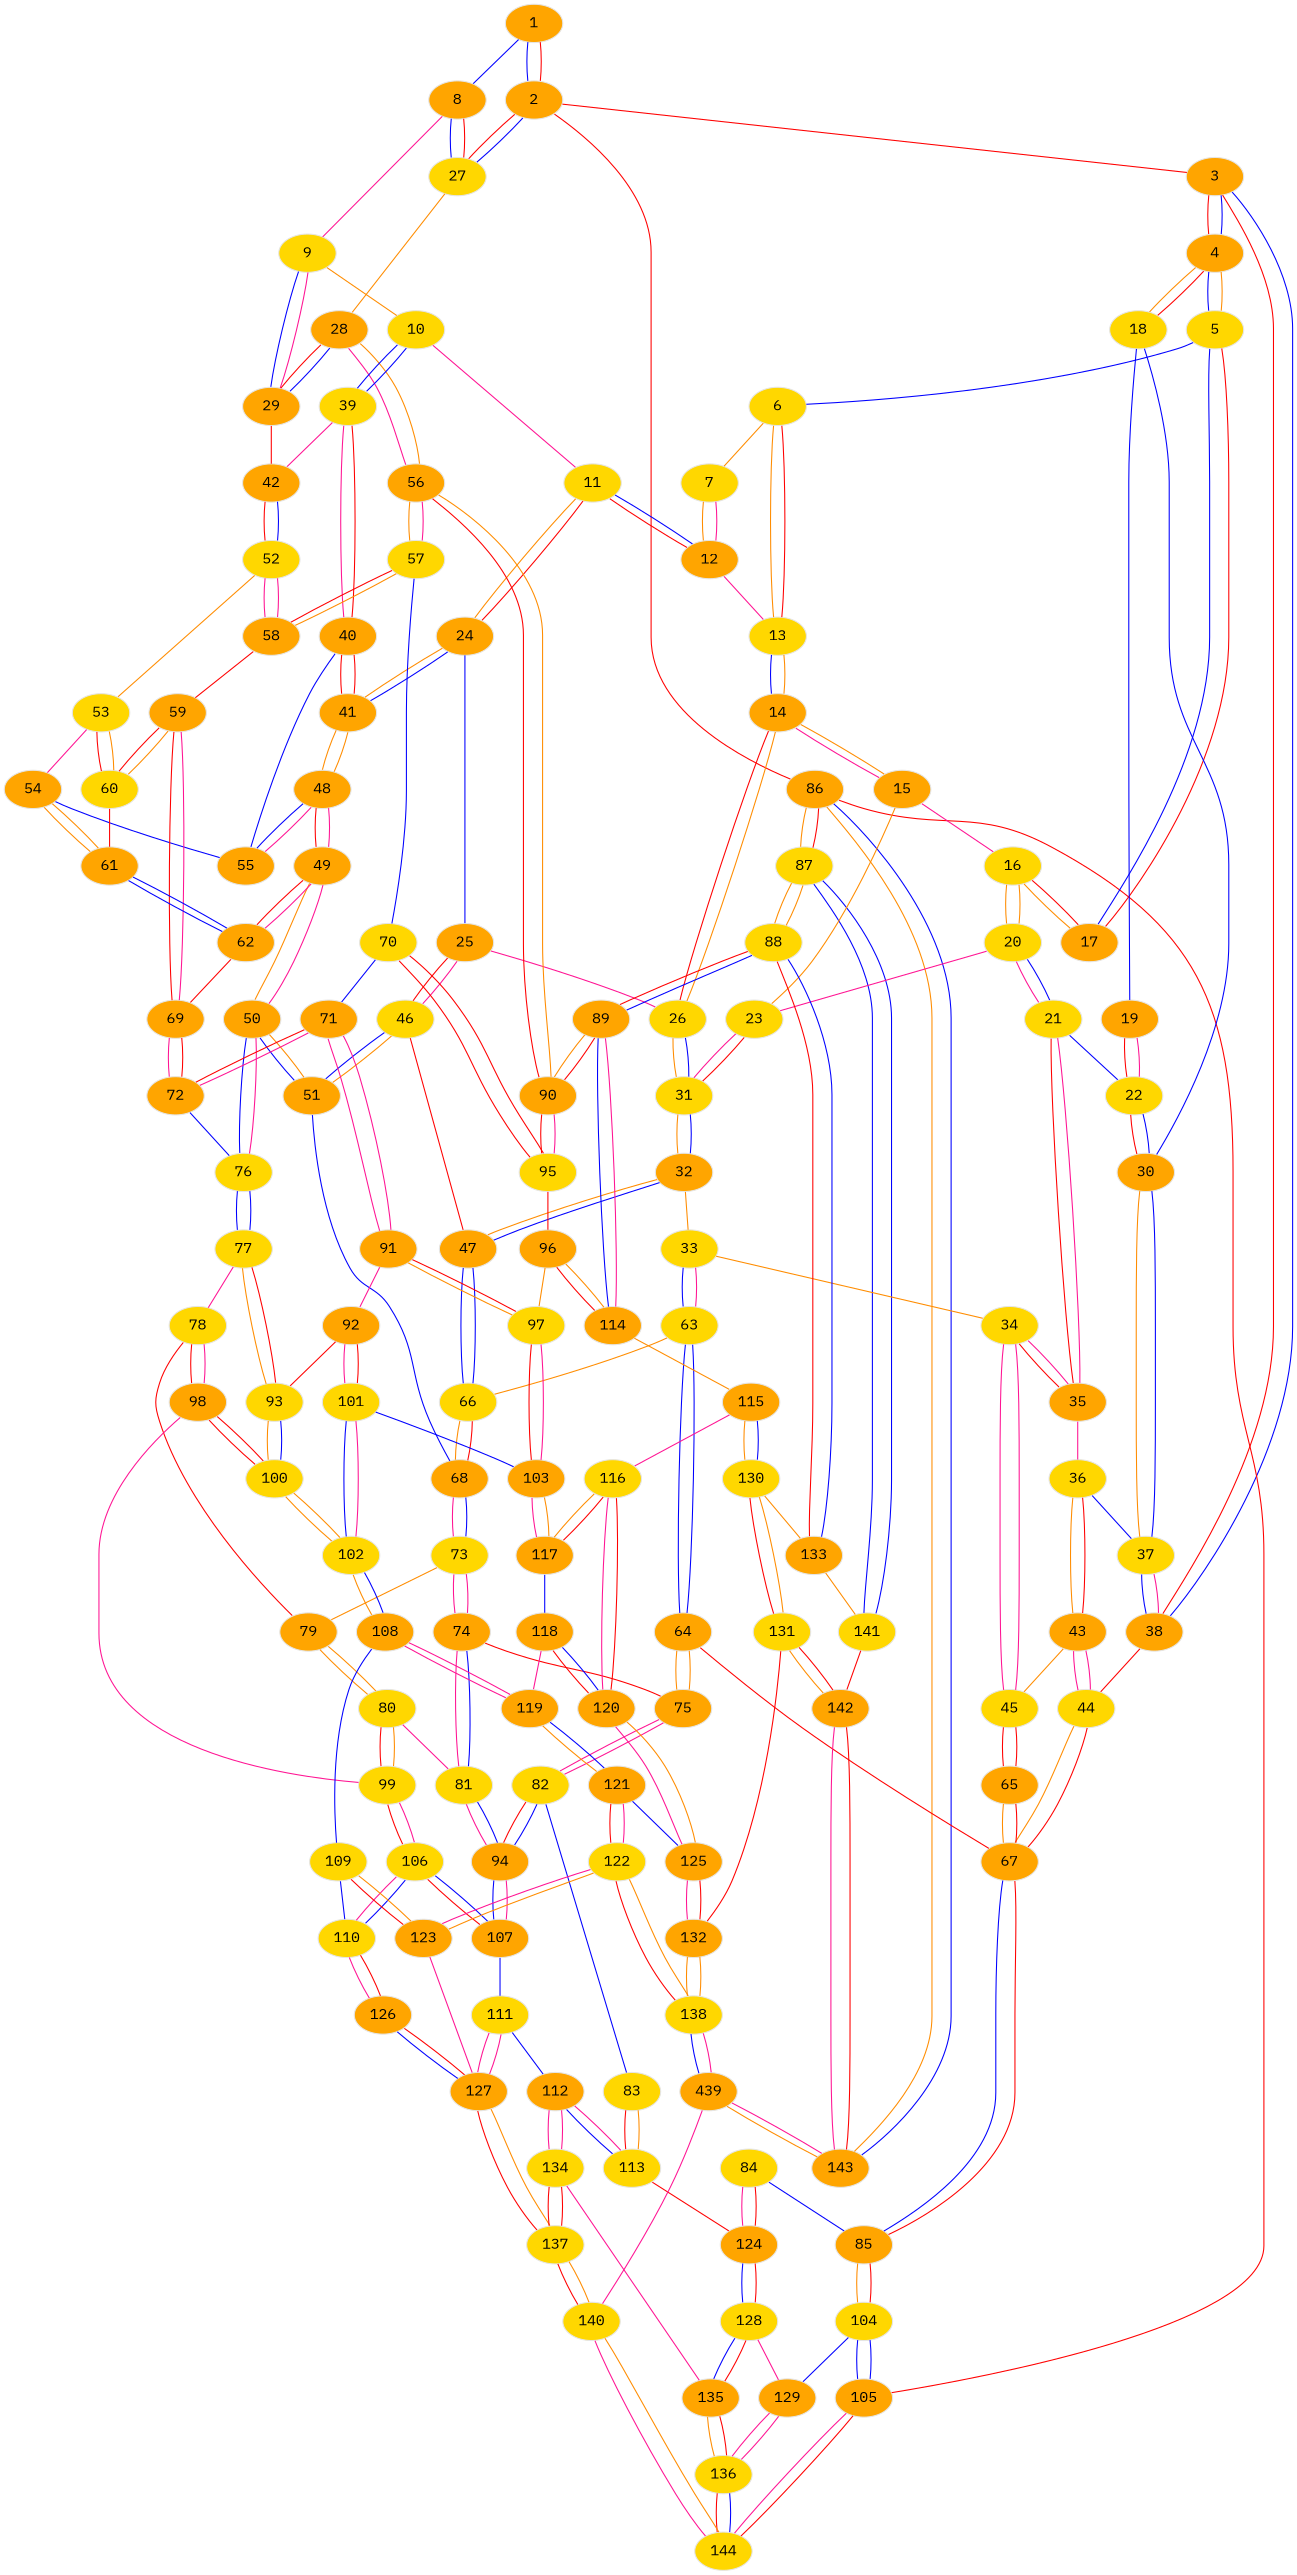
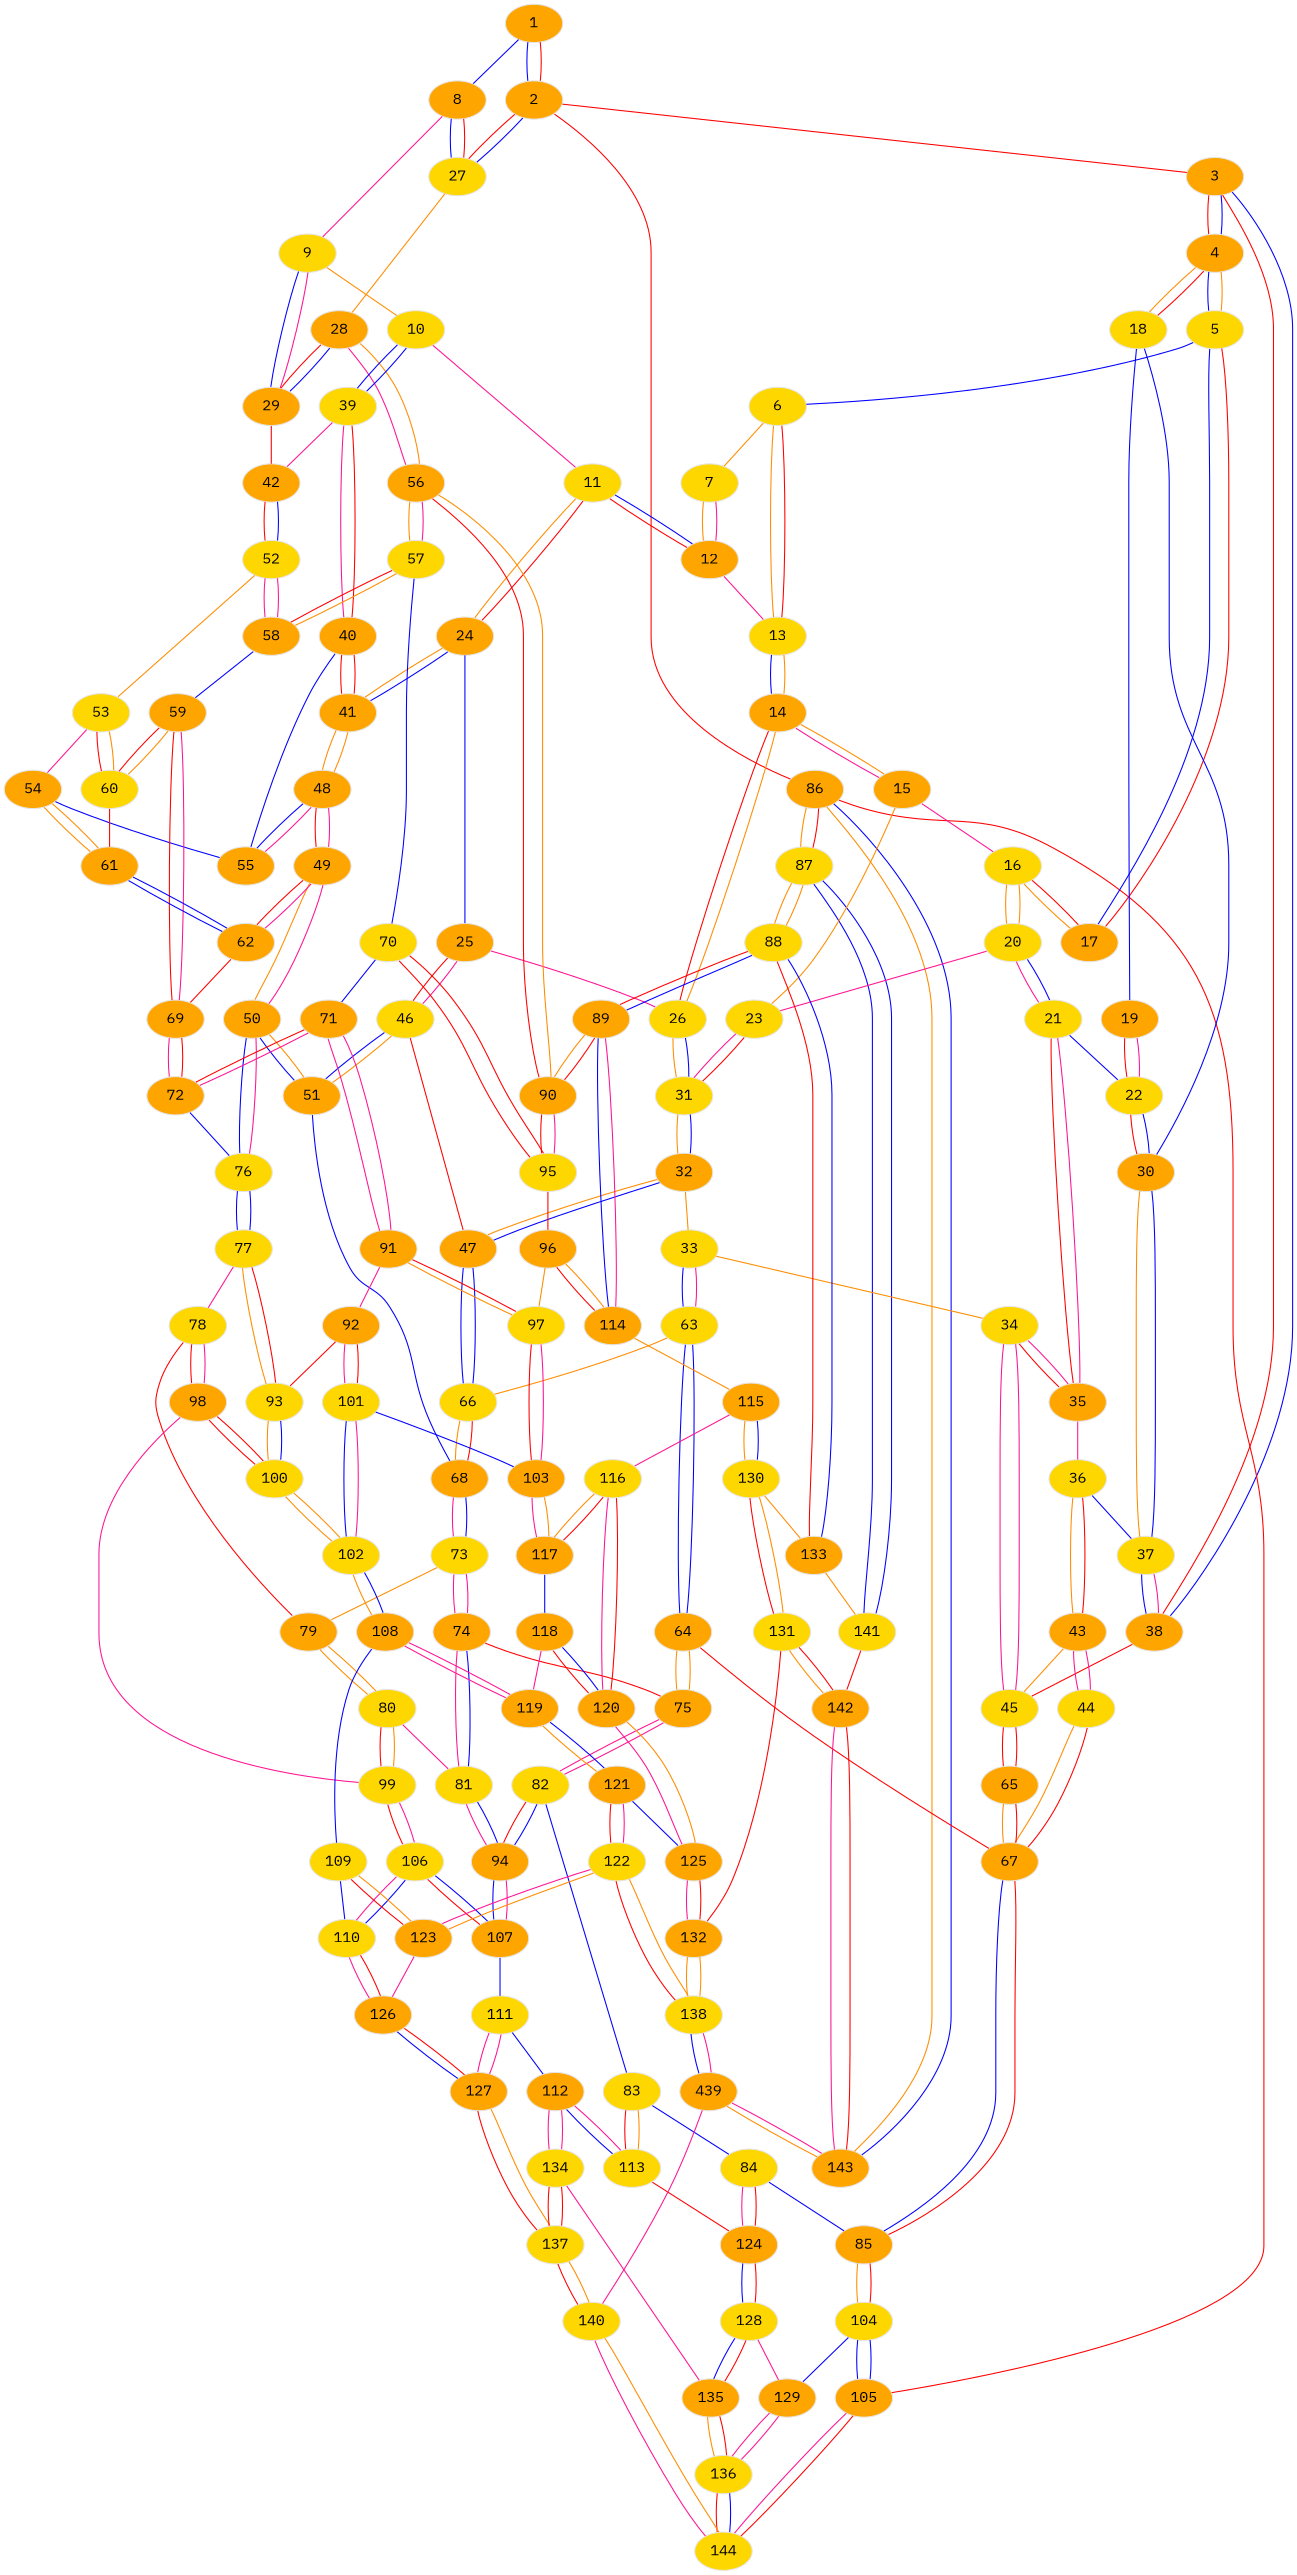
edge "58" -- "59": color red -> blue
edge "38" -- "44": now "38" -- "45"
edge "123" -- "127": now "123" -- "126"
edge "83" -- "84": added
